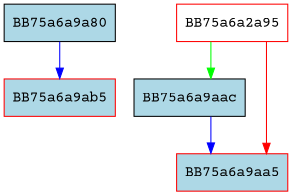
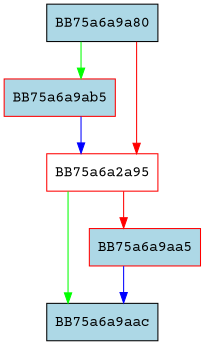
edge "BB75a6a9a80" -> "BB75a6a9ab5": color blue -> green
edge "BB75a6a9a80" -> "BB75a6a2a95": added
edge "BB75a6a9ab5" -> "BB75a6a2a95": added
edge "BB75a6a9aac" -> "BB75a6a9aa5": reversed
